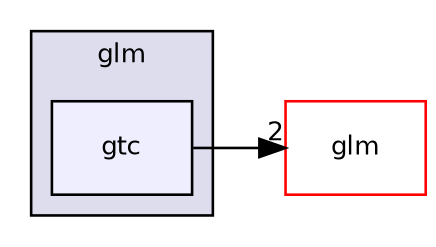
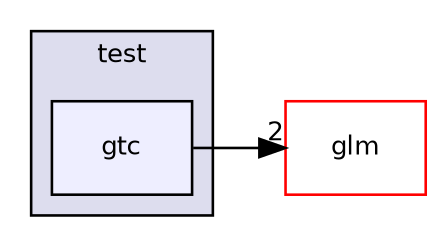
cluster "glm": label "glm" -> "test"
